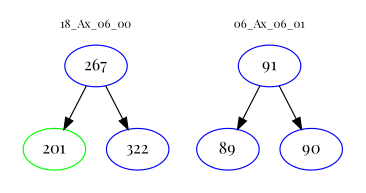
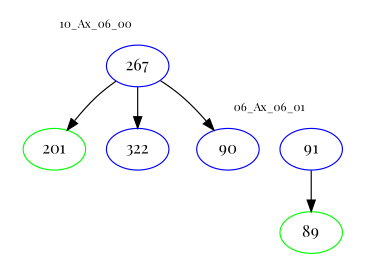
cluster "18_Ax_06_00": label "18_Ax_06_00" -> "10_Ax_06_00"
edge "91" -> "90": now "267" -> "90"
node "89": color blue -> green
